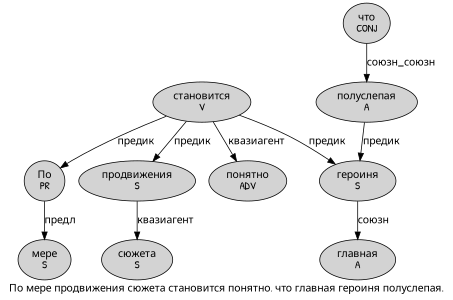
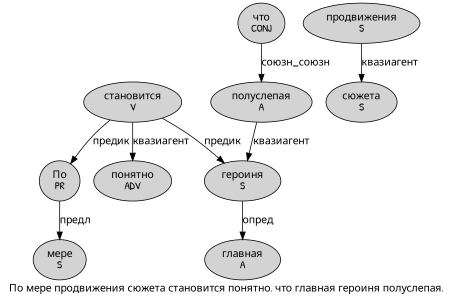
edge "становится V" -> "продвижения S": removed, label "предик"
edge "полуслепая A" -> "героиня S": label "предик" -> "квазиагент"
edge "героиня S" -> "главная A": label "союзн" -> "опред"
